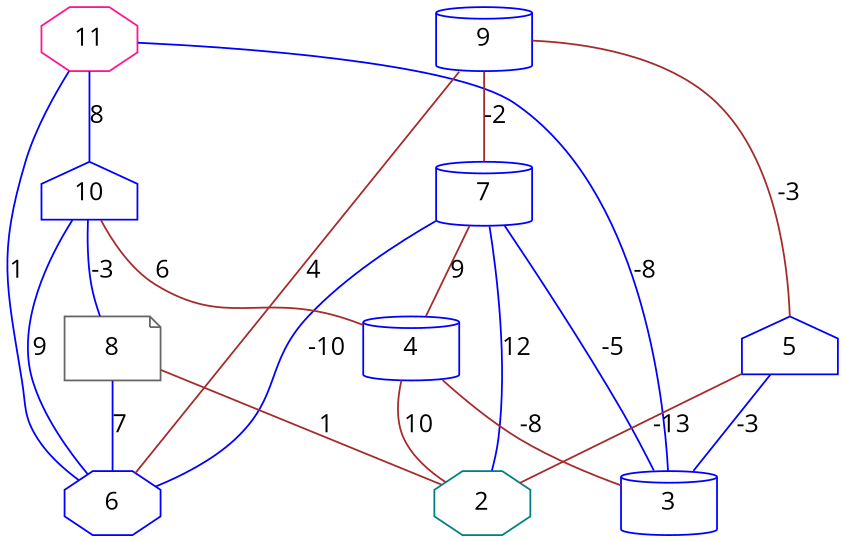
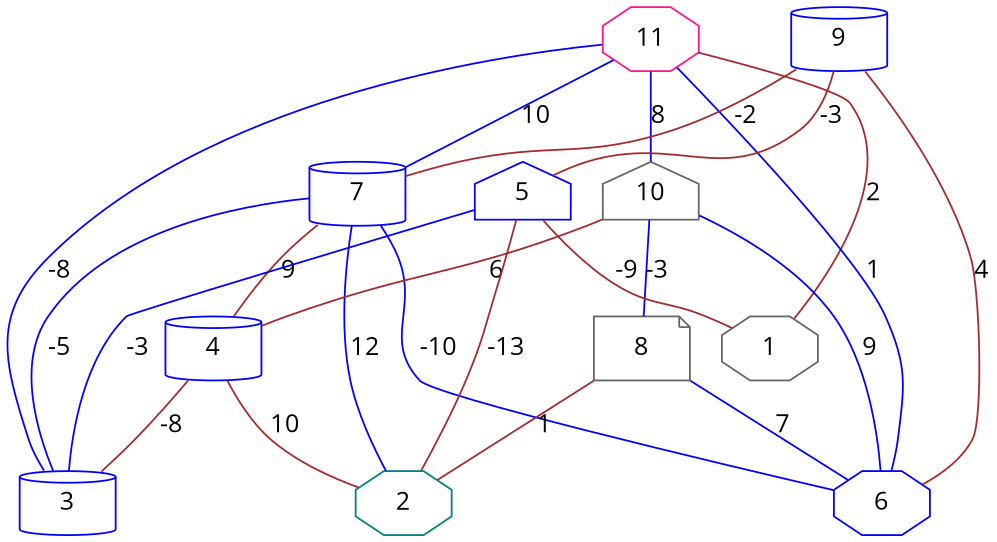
edge "11" -- "7": added, label "10"
node "10": color blue -> gray40
node "1": added
